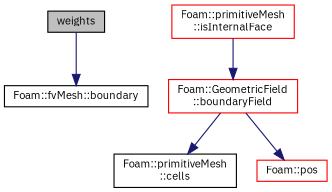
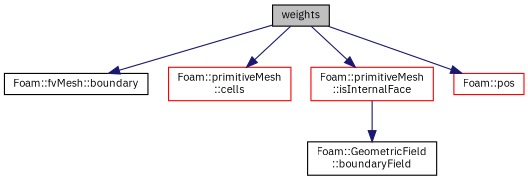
edge "weights" -> "Foam::primitiveMesh ::isInternalFace": added
node "Foam::GeometricField ::boundaryField": color red -> black
edge "Foam::GeometricField ::boundaryField" -> "Foam::primitiveMesh ::cells": now "weights" -> "Foam::primitiveMesh ::cells"
edge "Foam::GeometricField ::boundaryField" -> "Foam::pos": now "weights" -> "Foam::pos"
node "Foam::primitiveMesh ::cells": color black -> red
